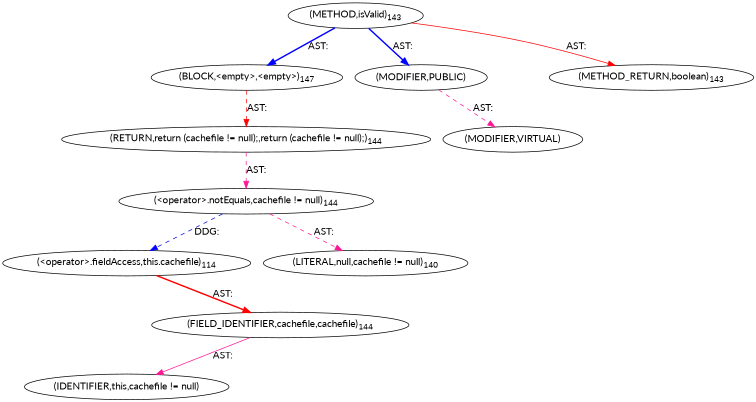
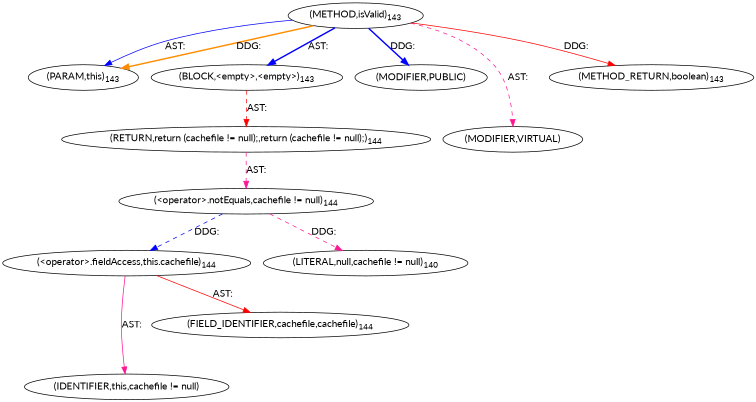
edge "(METHOD,isValid)" -> "(MODIFIER,PUBLIC)": label "AST: " -> "DDG: "
edge "(METHOD,isValid)" -> "(METHOD_RETURN,boolean)": label "AST: " -> "DDG: "
node "(BLOCK,<empty>,<empty>)": text "147" -> "143"
node "(PARAM,this)": added
edge "(MODIFIER,PUBLIC)" -> "(MODIFIER,VIRTUAL)": now "(METHOD,isValid)" -> "(MODIFIER,VIRTUAL)"
edge "(<operator>.notEquals,cachefile != null)" -> "(LITERAL,null,cachefile != null)": label "AST: " -> "DDG: "
node "(<operator>.fieldAccess,this.cachefile)": text "114" -> "144"
edge "(<operator>.fieldAccess,this.cachefile)" -> "(FIELD_IDENTIFIER,cachefile,cachefile)": style bold -> solid
edge "(FIELD_IDENTIFIER,cachefile,cachefile)" -> "(IDENTIFIER,this,cachefile != null)": now "(<operator>.fieldAccess,this.cachefile)" -> "(IDENTIFIER,this,cachefile != null)"
